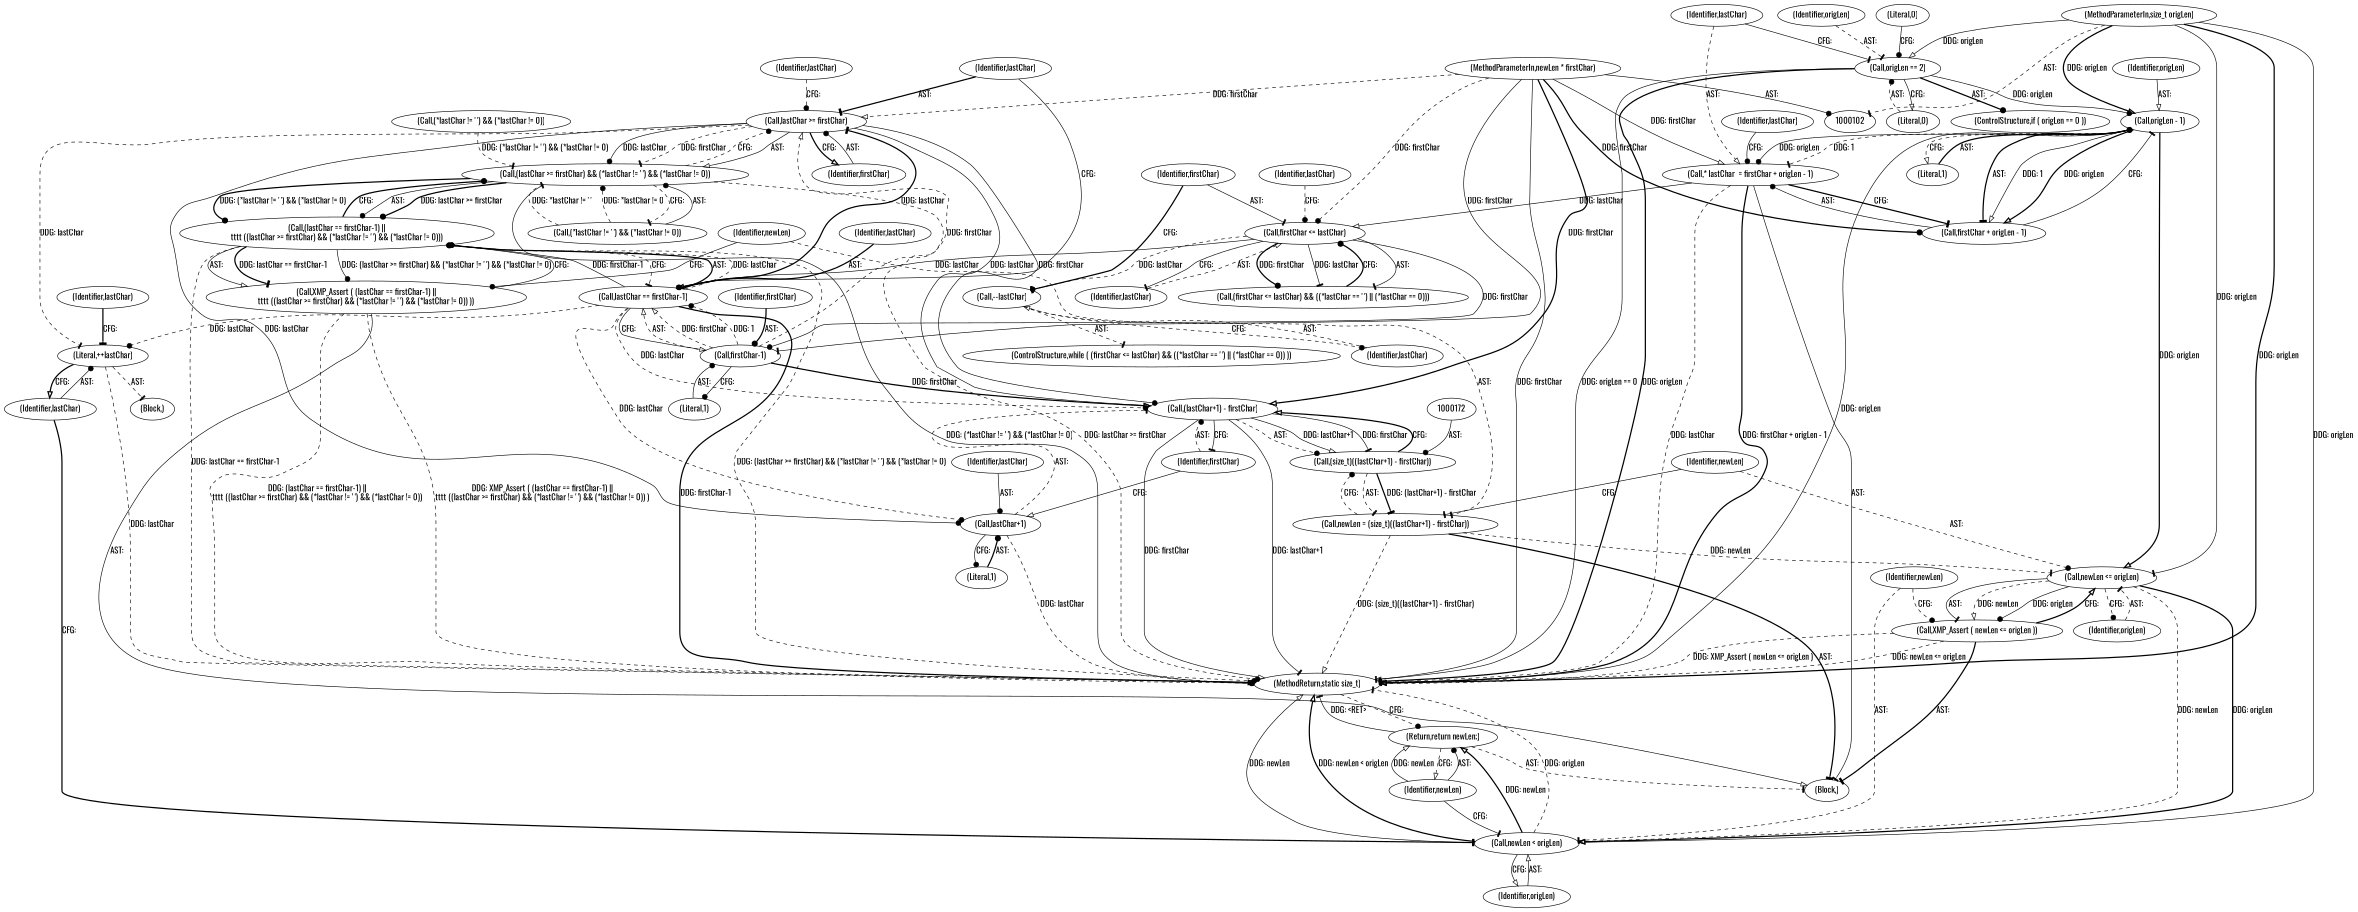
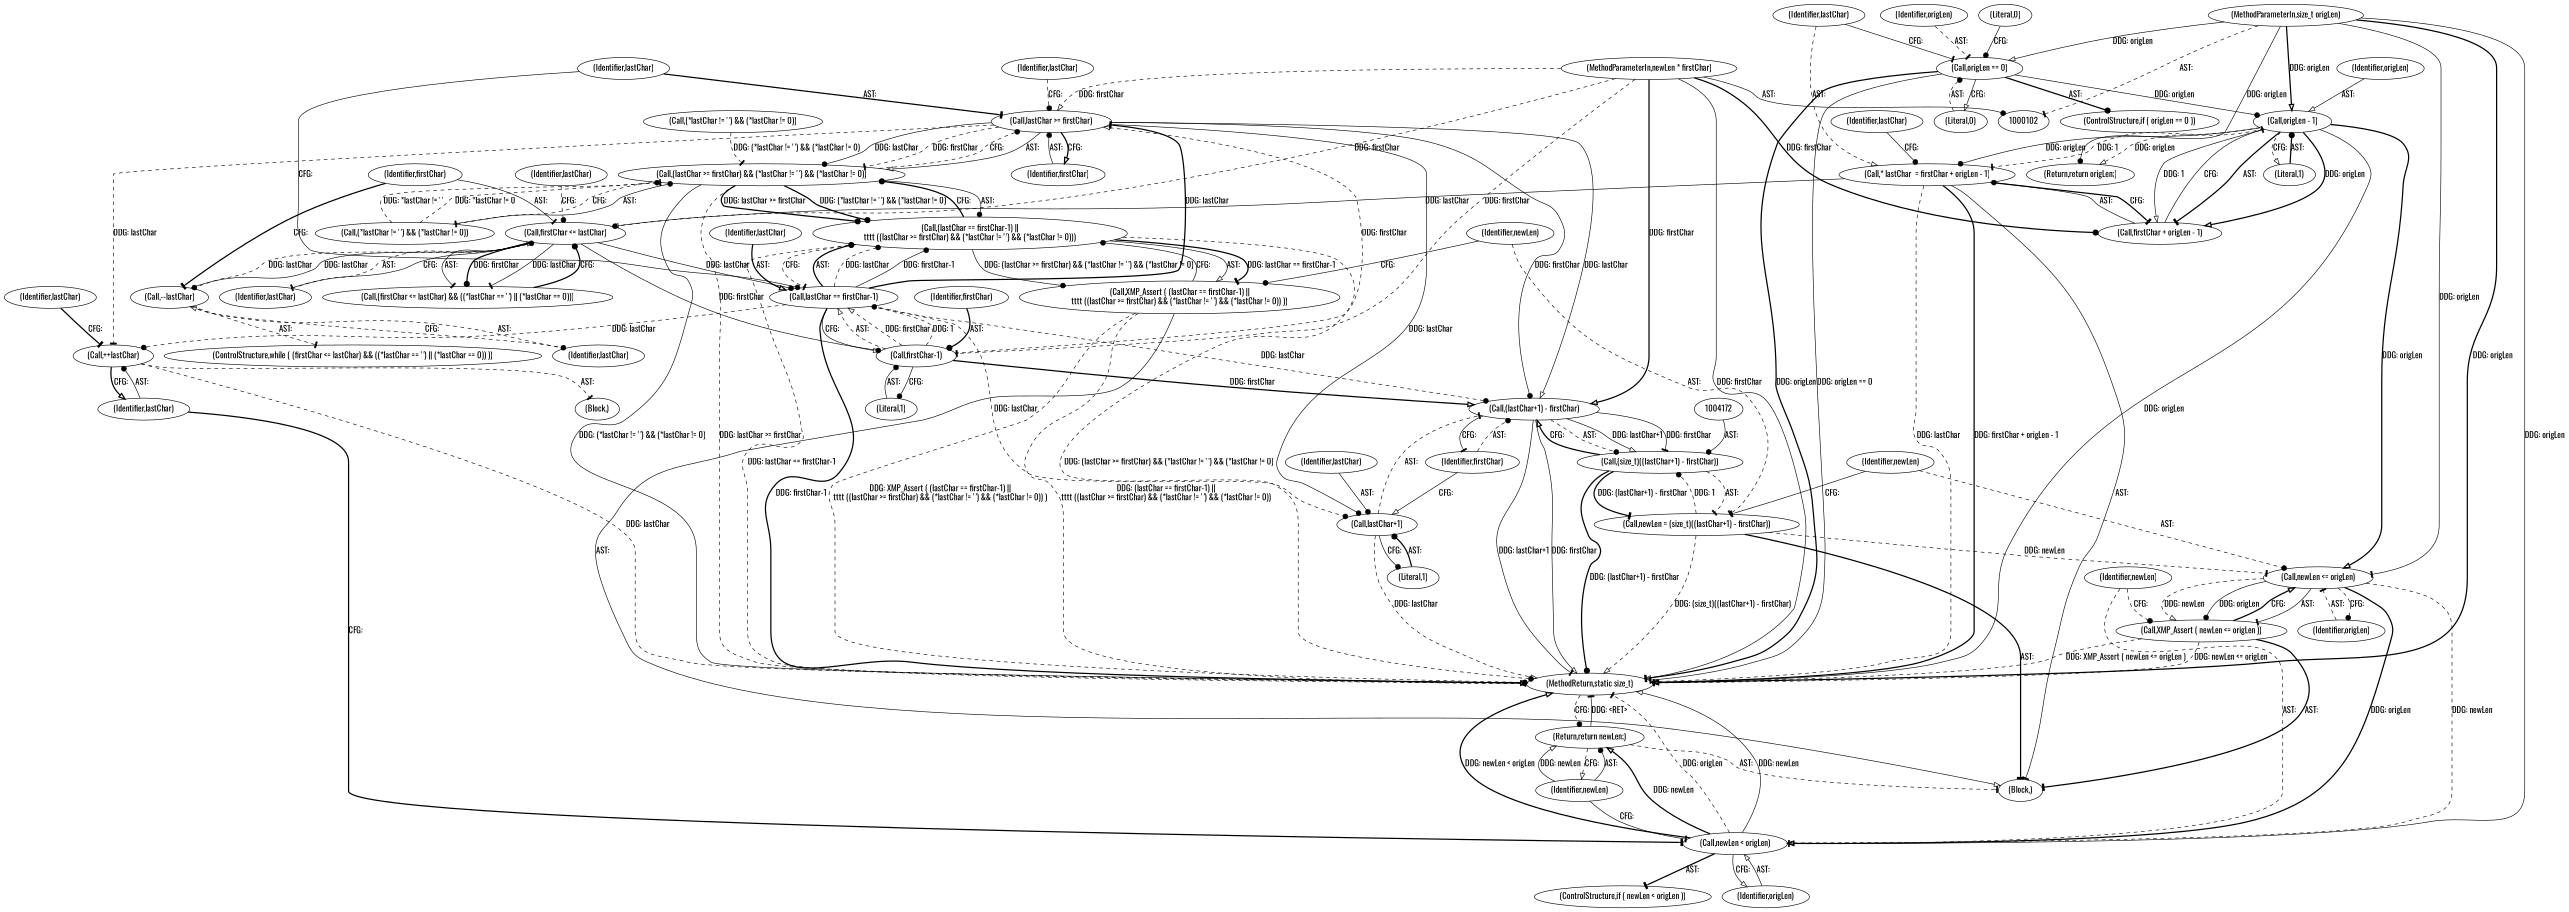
node "(Call,origLen == 2)": label "(Call,origLen == 2)" -> "(Call,origLen == 0)"
edge "(MethodParameterIn,newLen * firstChar)" -> "(Call,* lastChar  = firstChar + origLen - 1)": removed, label "DDG: firstChar"
node "(Return,return origLen;)": added
edge "(Call,--lastChar)" -> "(Call,firstChar <= lastChar)": added, label "DDG: lastChar"
edge "(MethodParameterIn,newLen * firstChar)" -> "(Call,firstChar-1)": style solid -> dashed
node "(Literal,++lastChar)": label "(Literal,++lastChar)" -> "(Call,++lastChar)"
node "1000172": label "1000172" -> "1004172"
edge "(Call,newLen = (size_t)((lastChar+1) - firstChar))" -> "(Call,(size_t)((lastChar+1) - firstChar))": label "CFG: " -> "DDG: 1"
edge "(Call,(size_t)((lastChar+1) - firstChar))" -> "(MethodReturn,static size_t)": added, label "DDG: (lastChar+1) - firstChar"
node "(ControlStructure,if ( newLen < origLen ))": added
